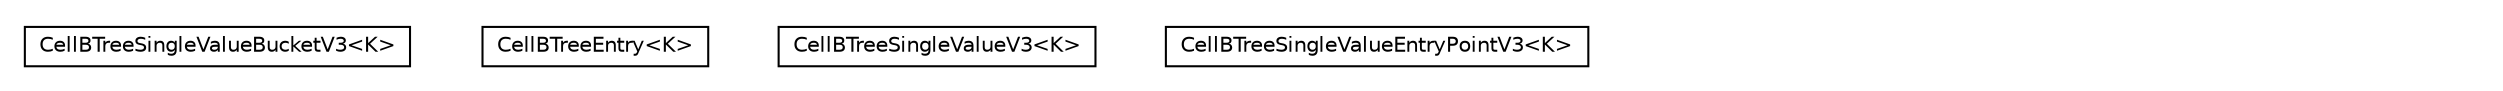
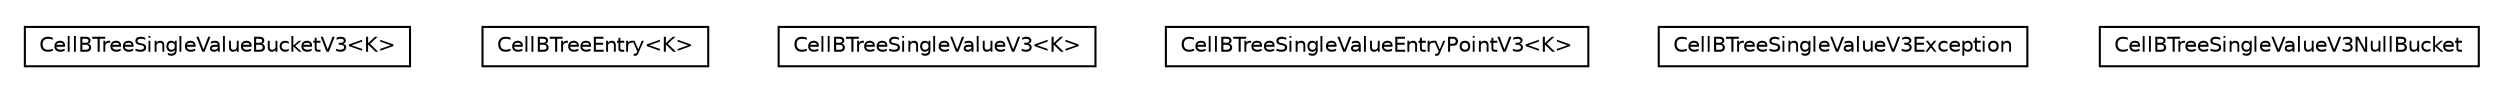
node "CellBTreeSingleValueV3Exception": added
node "CellBTreeSingleValueV3NullBucket": added
